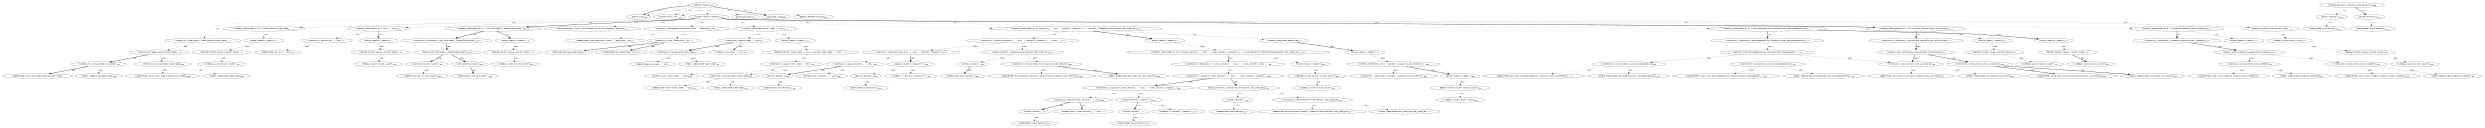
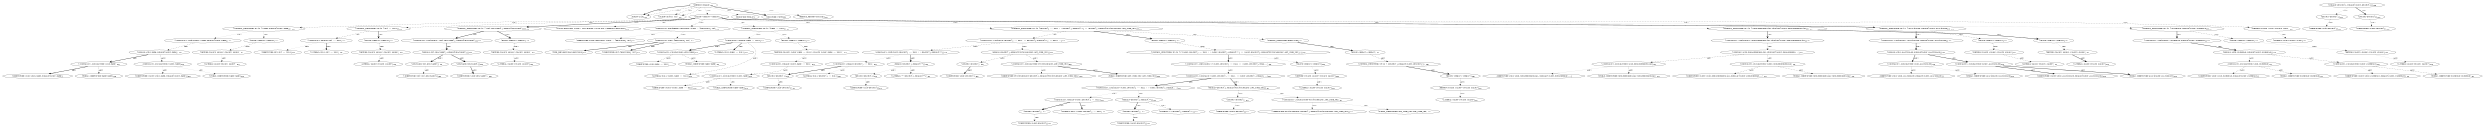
edge "(PARAM,Object obj)" -> "(<operator>.logicalNot,!name.equals(other.name))": now "(CONTROL_STRUCTURE,IF,if (!name.equals(other.name)))" -> "(<operator>.logicalNot,!name.equals(other.name))"
node "(LITERAL,null,obj == null)": added
edge "(similar,this.nestedSequential.similar(other.nestedSeque...)" -> "(<operator>.fieldAccess,this.attributes)": now "(similar,this.nestedSequential.similar(other.nestedSeque...)" -> "(<operator>.fieldAccess,other.nestedSequential)"
edge "(<operator>.equals,other.name == null)" -> "(LITERAL,null,other.name == null)": now "(<operator>.equals,name == null)" -> "(LITERAL,null,other.name == null)"
node "(<operator>.logicalNot,!getURI().equals(other.getURI()))": removed
